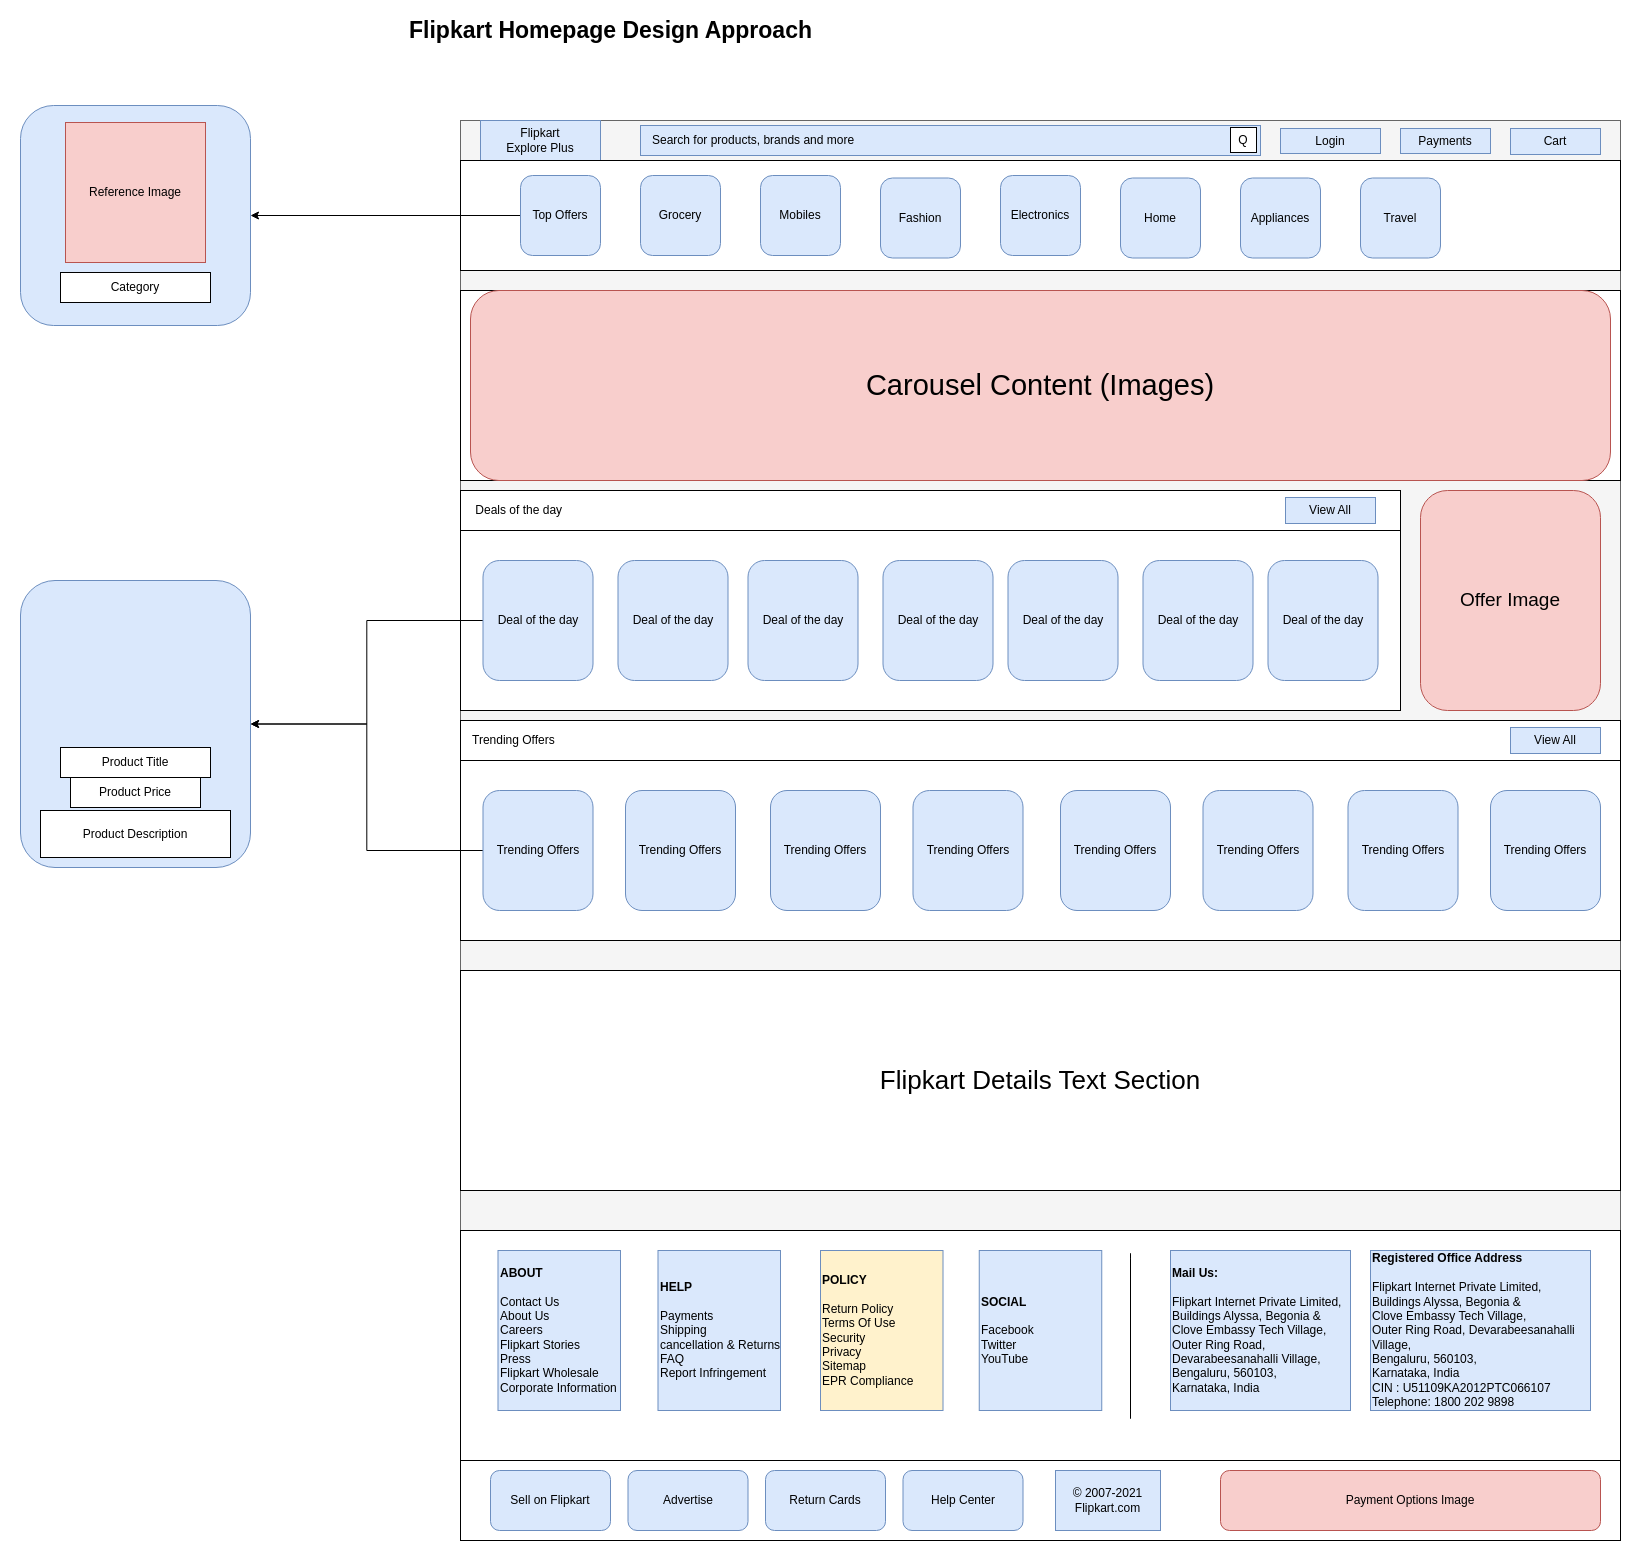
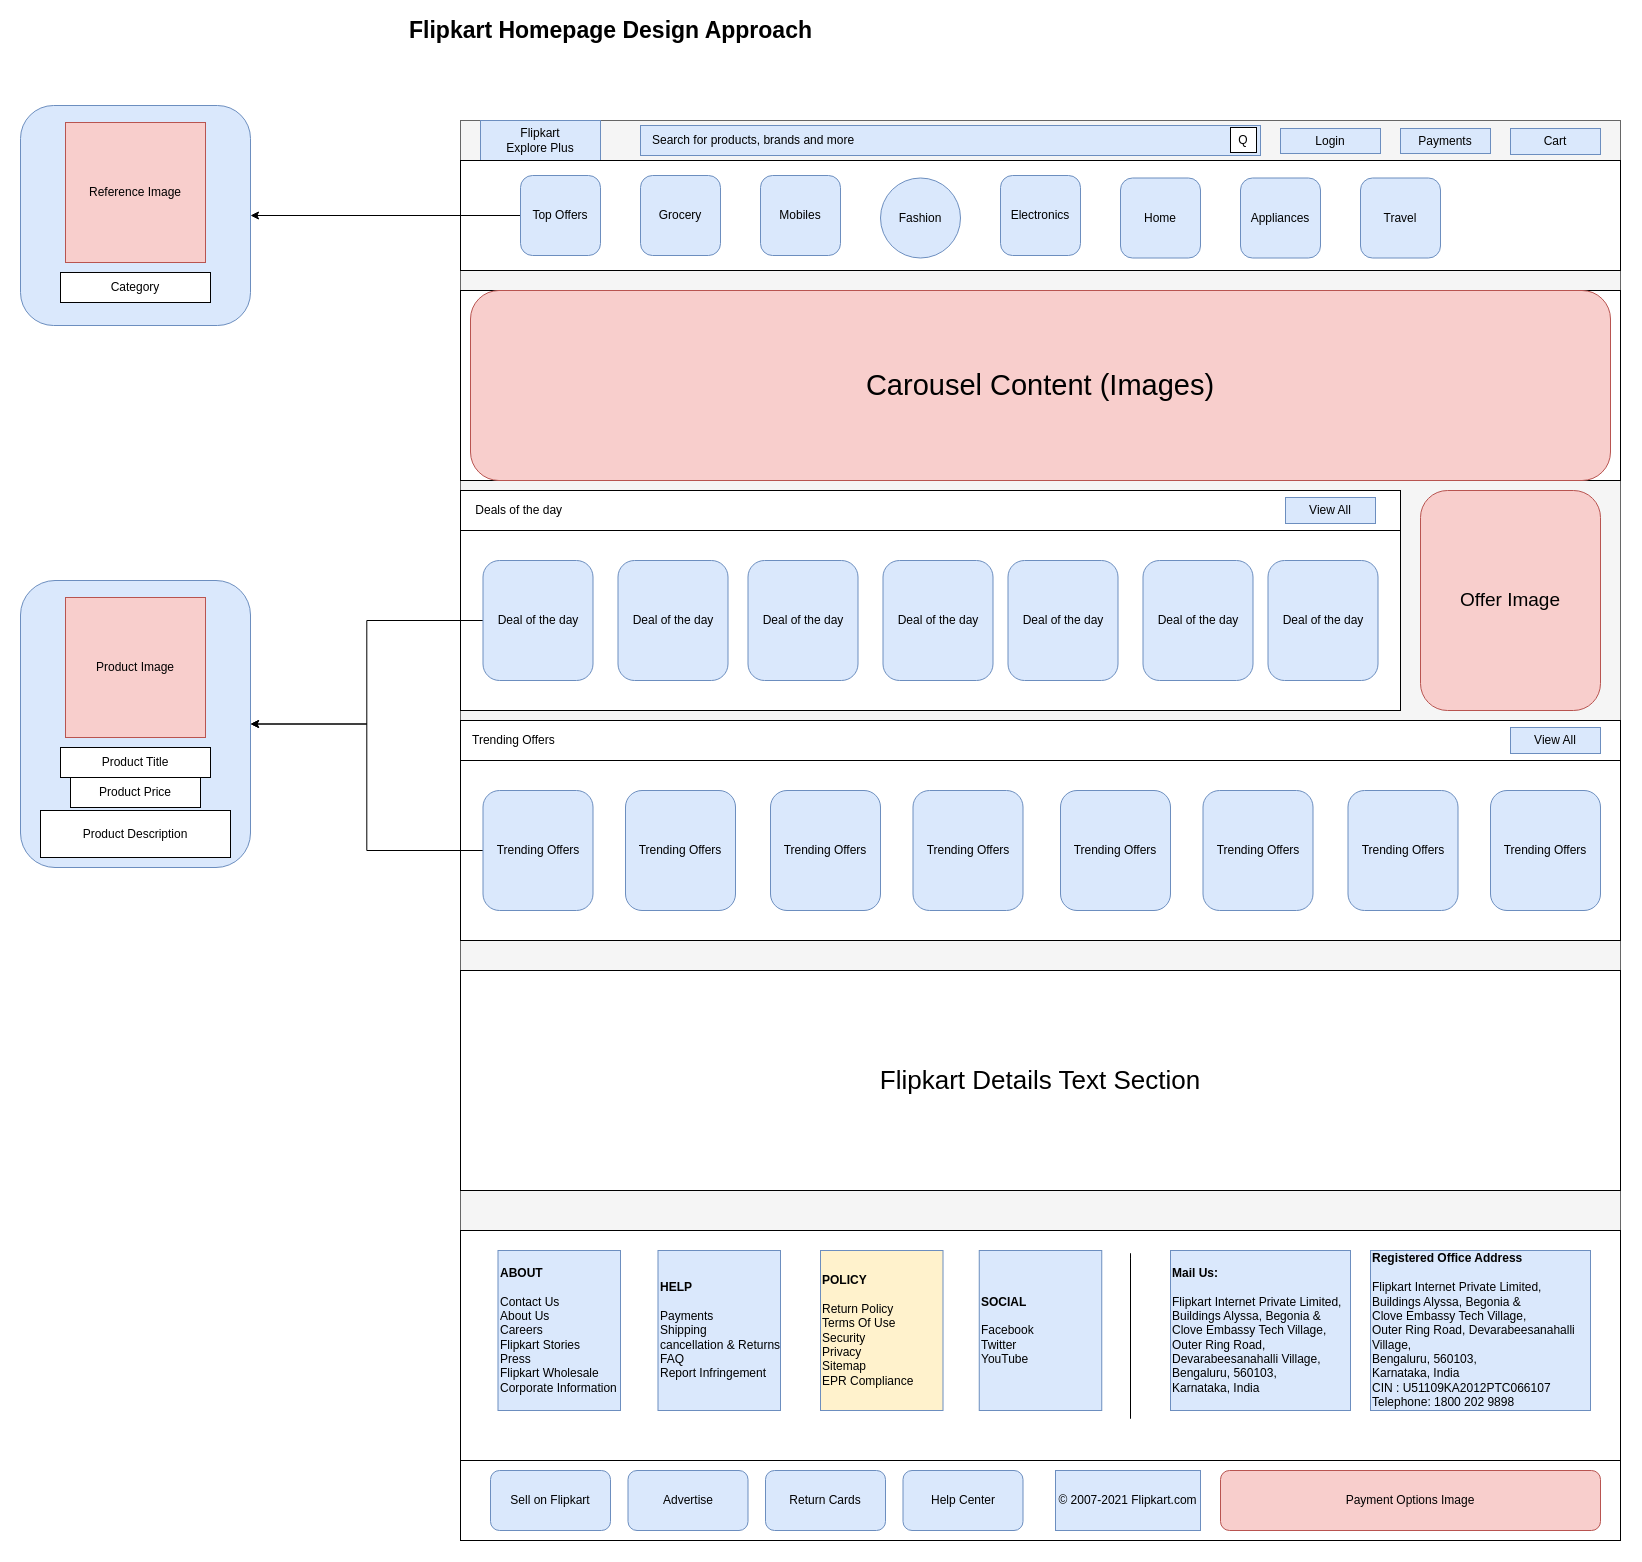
node "Fashion": shape rounded rectangle -> ellipse
node "Product Image": added
node "© 2007-2021 Flipkart.com": size 105x60 -> 145x60
